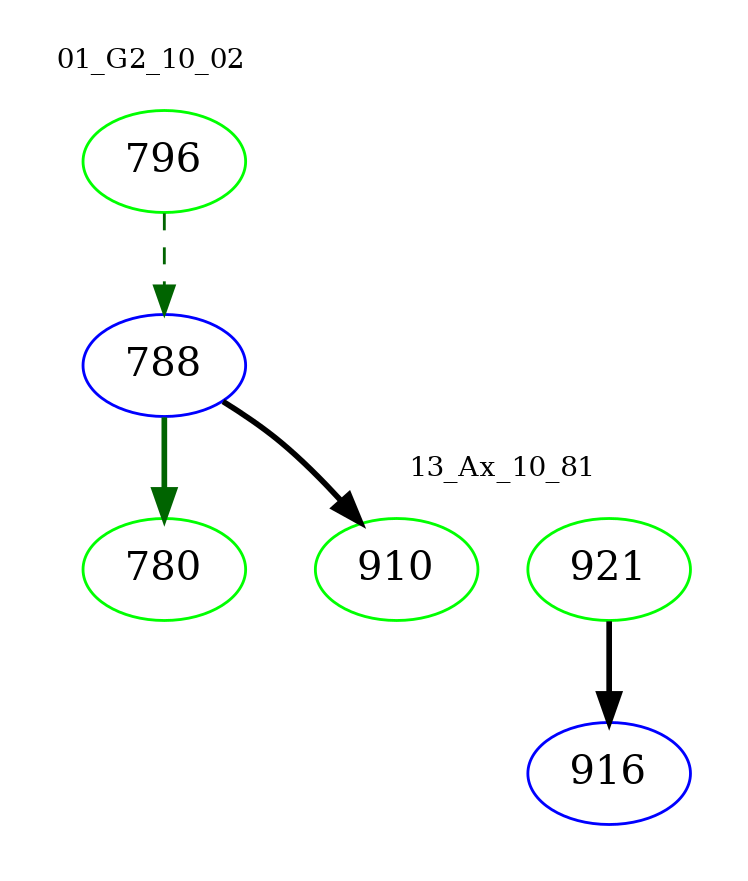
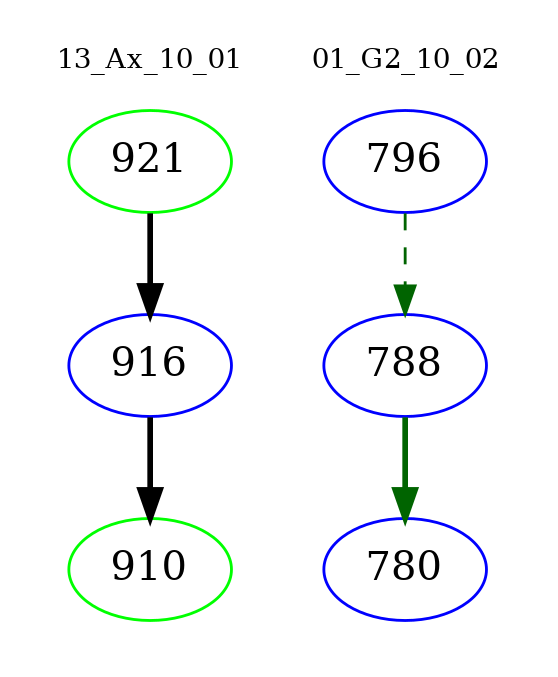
node "796": color green -> blue
cluster "13_Ax_10_81": label "13_Ax_10_81" -> "13_Ax_10_01"
edge "788" -> "910": now "916" -> "910"
node "780": color green -> blue
